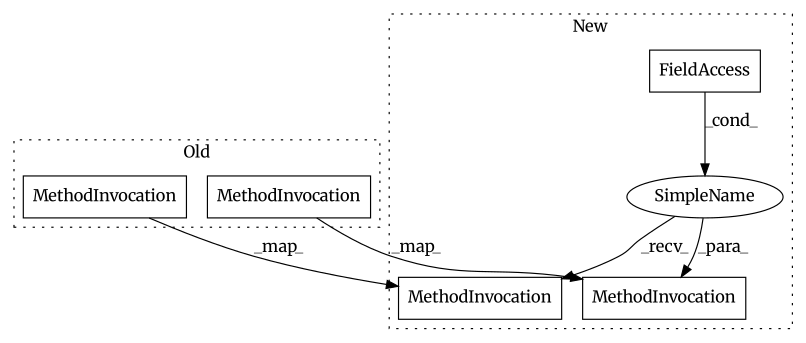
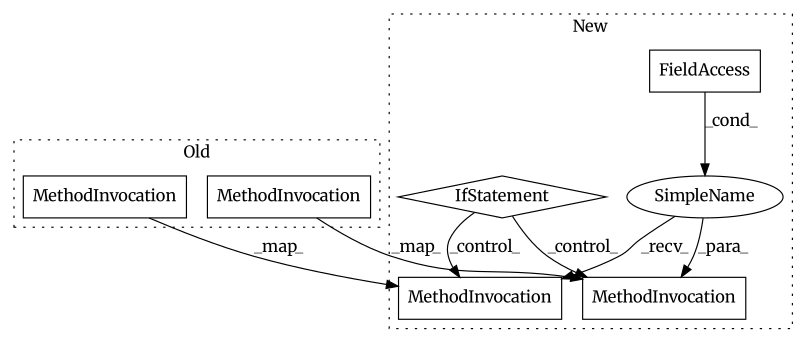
node "IfStatement": added
